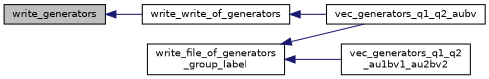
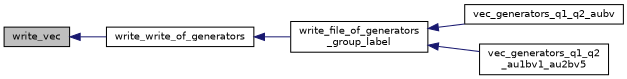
node "write_generators": label "write_generators" -> "write_vec"
edge "vec_generators_q1_q2_aubv" -> "write_write_of_generators": now "write_file_of_generators _group_label" -> "write_write_of_generators"
node "vec_generators_q1_q2 _au1bv1_au2bv2": label "vec_generators_q1_q2 _au1bv1_au2bv2" -> "vec_generators_q1_q2 _au1bv1_au2bv5"
